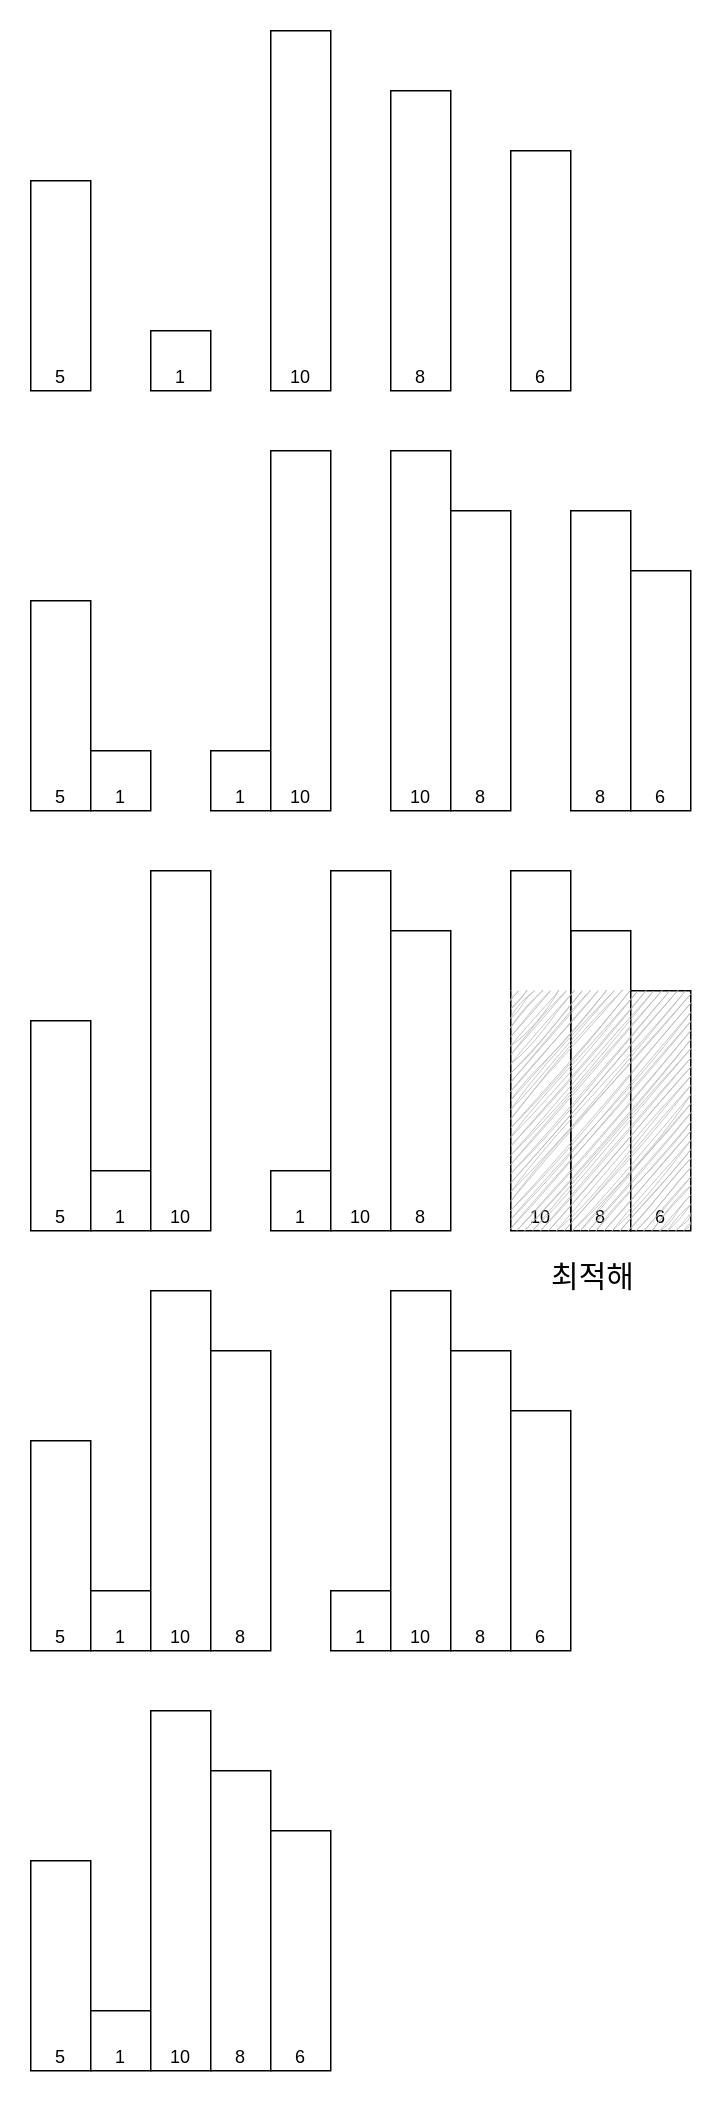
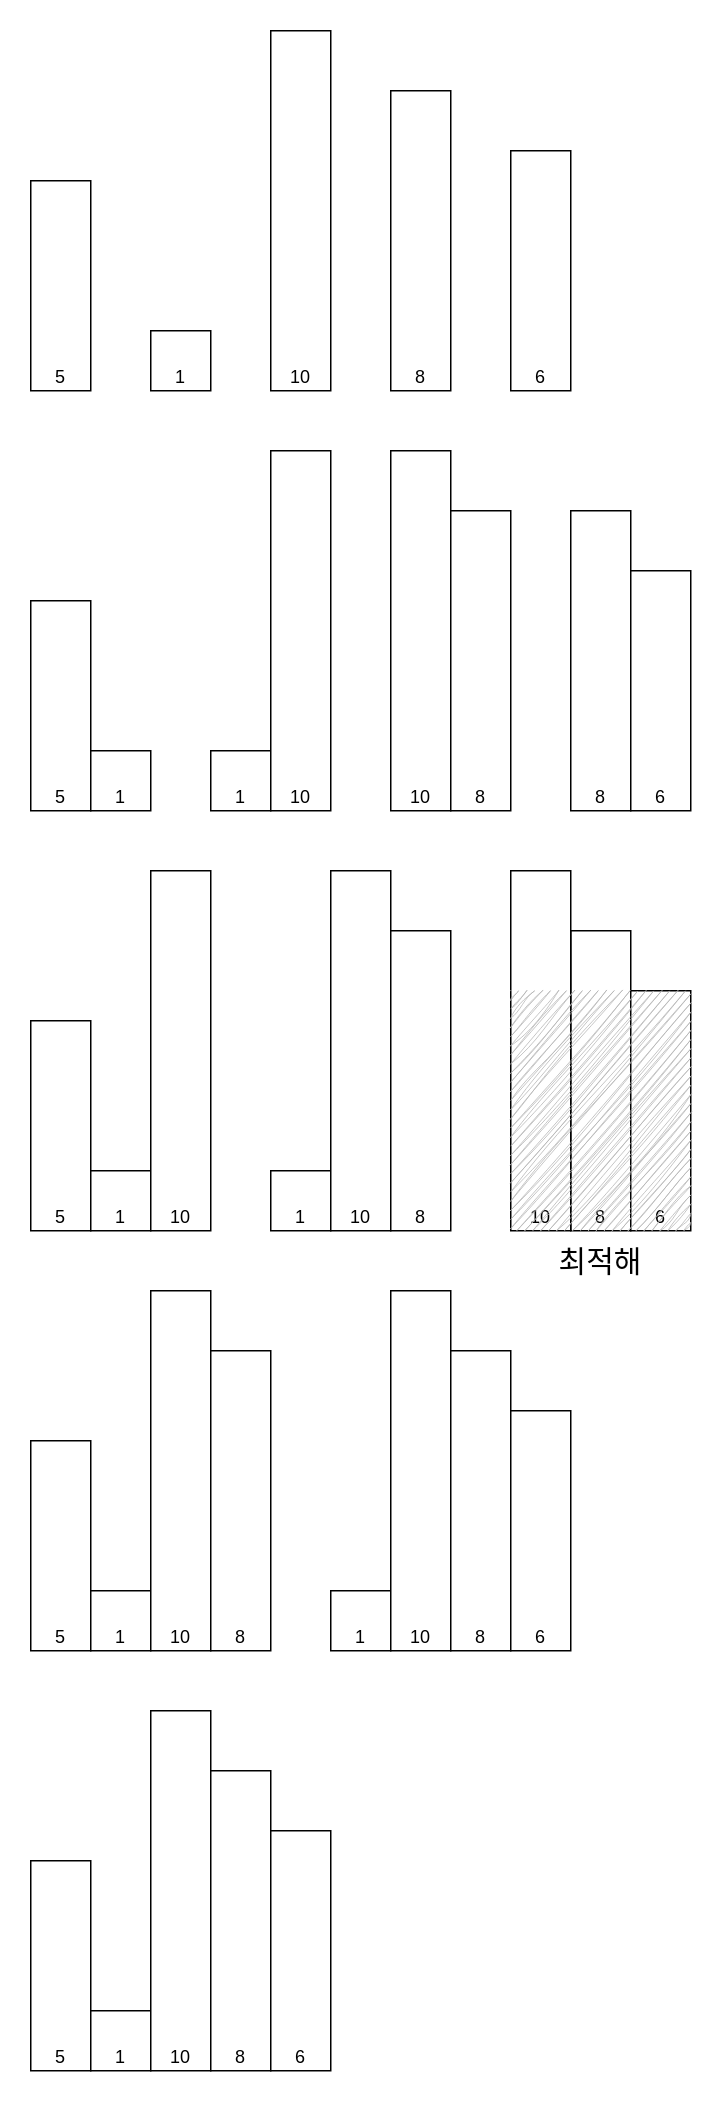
node "최적해": moved (593, 1276) -> (601, 1261)
